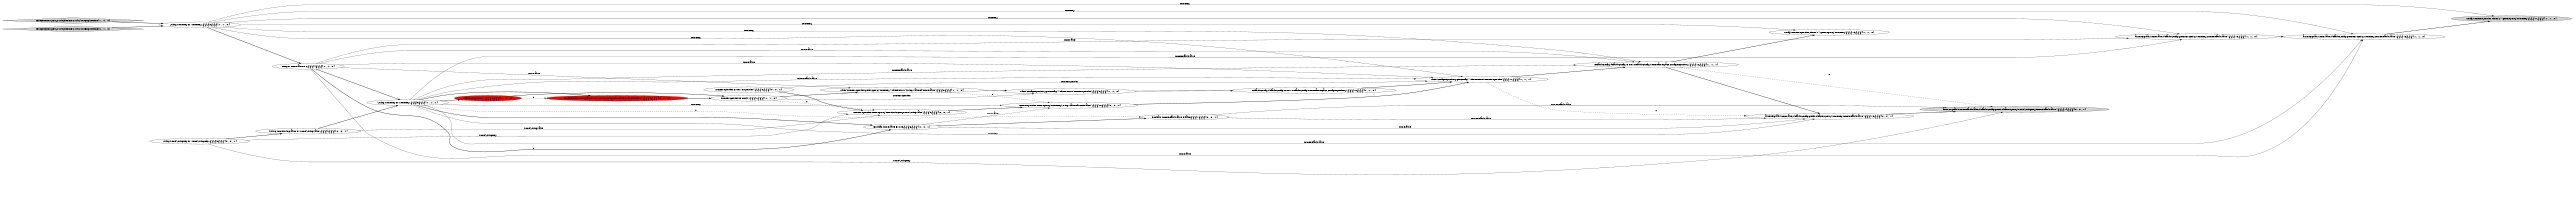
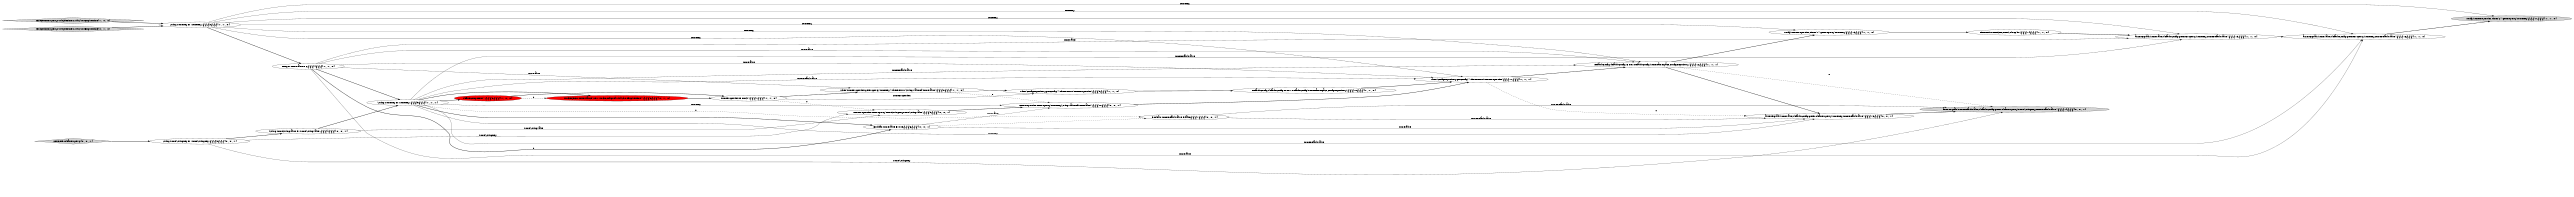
node "TimeUnit.MILLISECONDS.sleep(50)@@@14@@@['1', '1', '0']": added
node "someProperties = new Properties()@@@8@@@['0', '0', '1']": removed
edge "Boolean someValue = true@@@6@@@['0', '0', '1']" -> "Boolean someDefaultValue = false@@@7@@@['0', '0', '1']": style bold -> dashed
node "testGetBooleanProperty['0', '0', '1']": added
